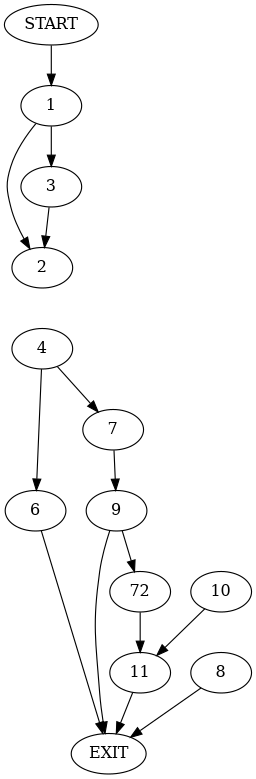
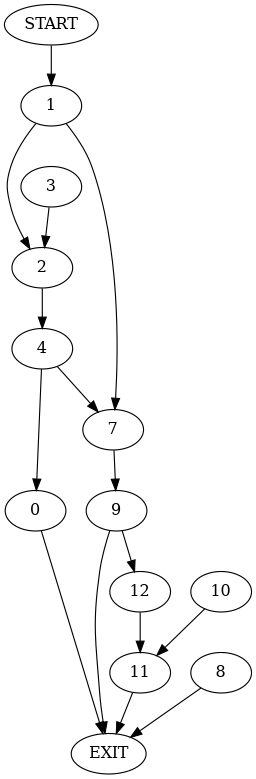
edge "1" -> "3": now "1" -> "7"
edge "2" -> "4": added
node "6": label "6" -> "0"
node "72": label "72" -> "12"
